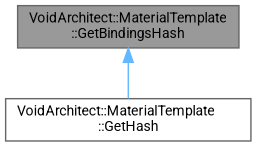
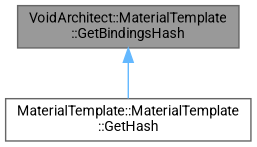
node "VoidArchitect::MaterialTemplate ::GetHash": label "VoidArchitect::MaterialTemplate ::GetHash" -> "MaterialTemplate::MaterialTemplate ::GetHash"
